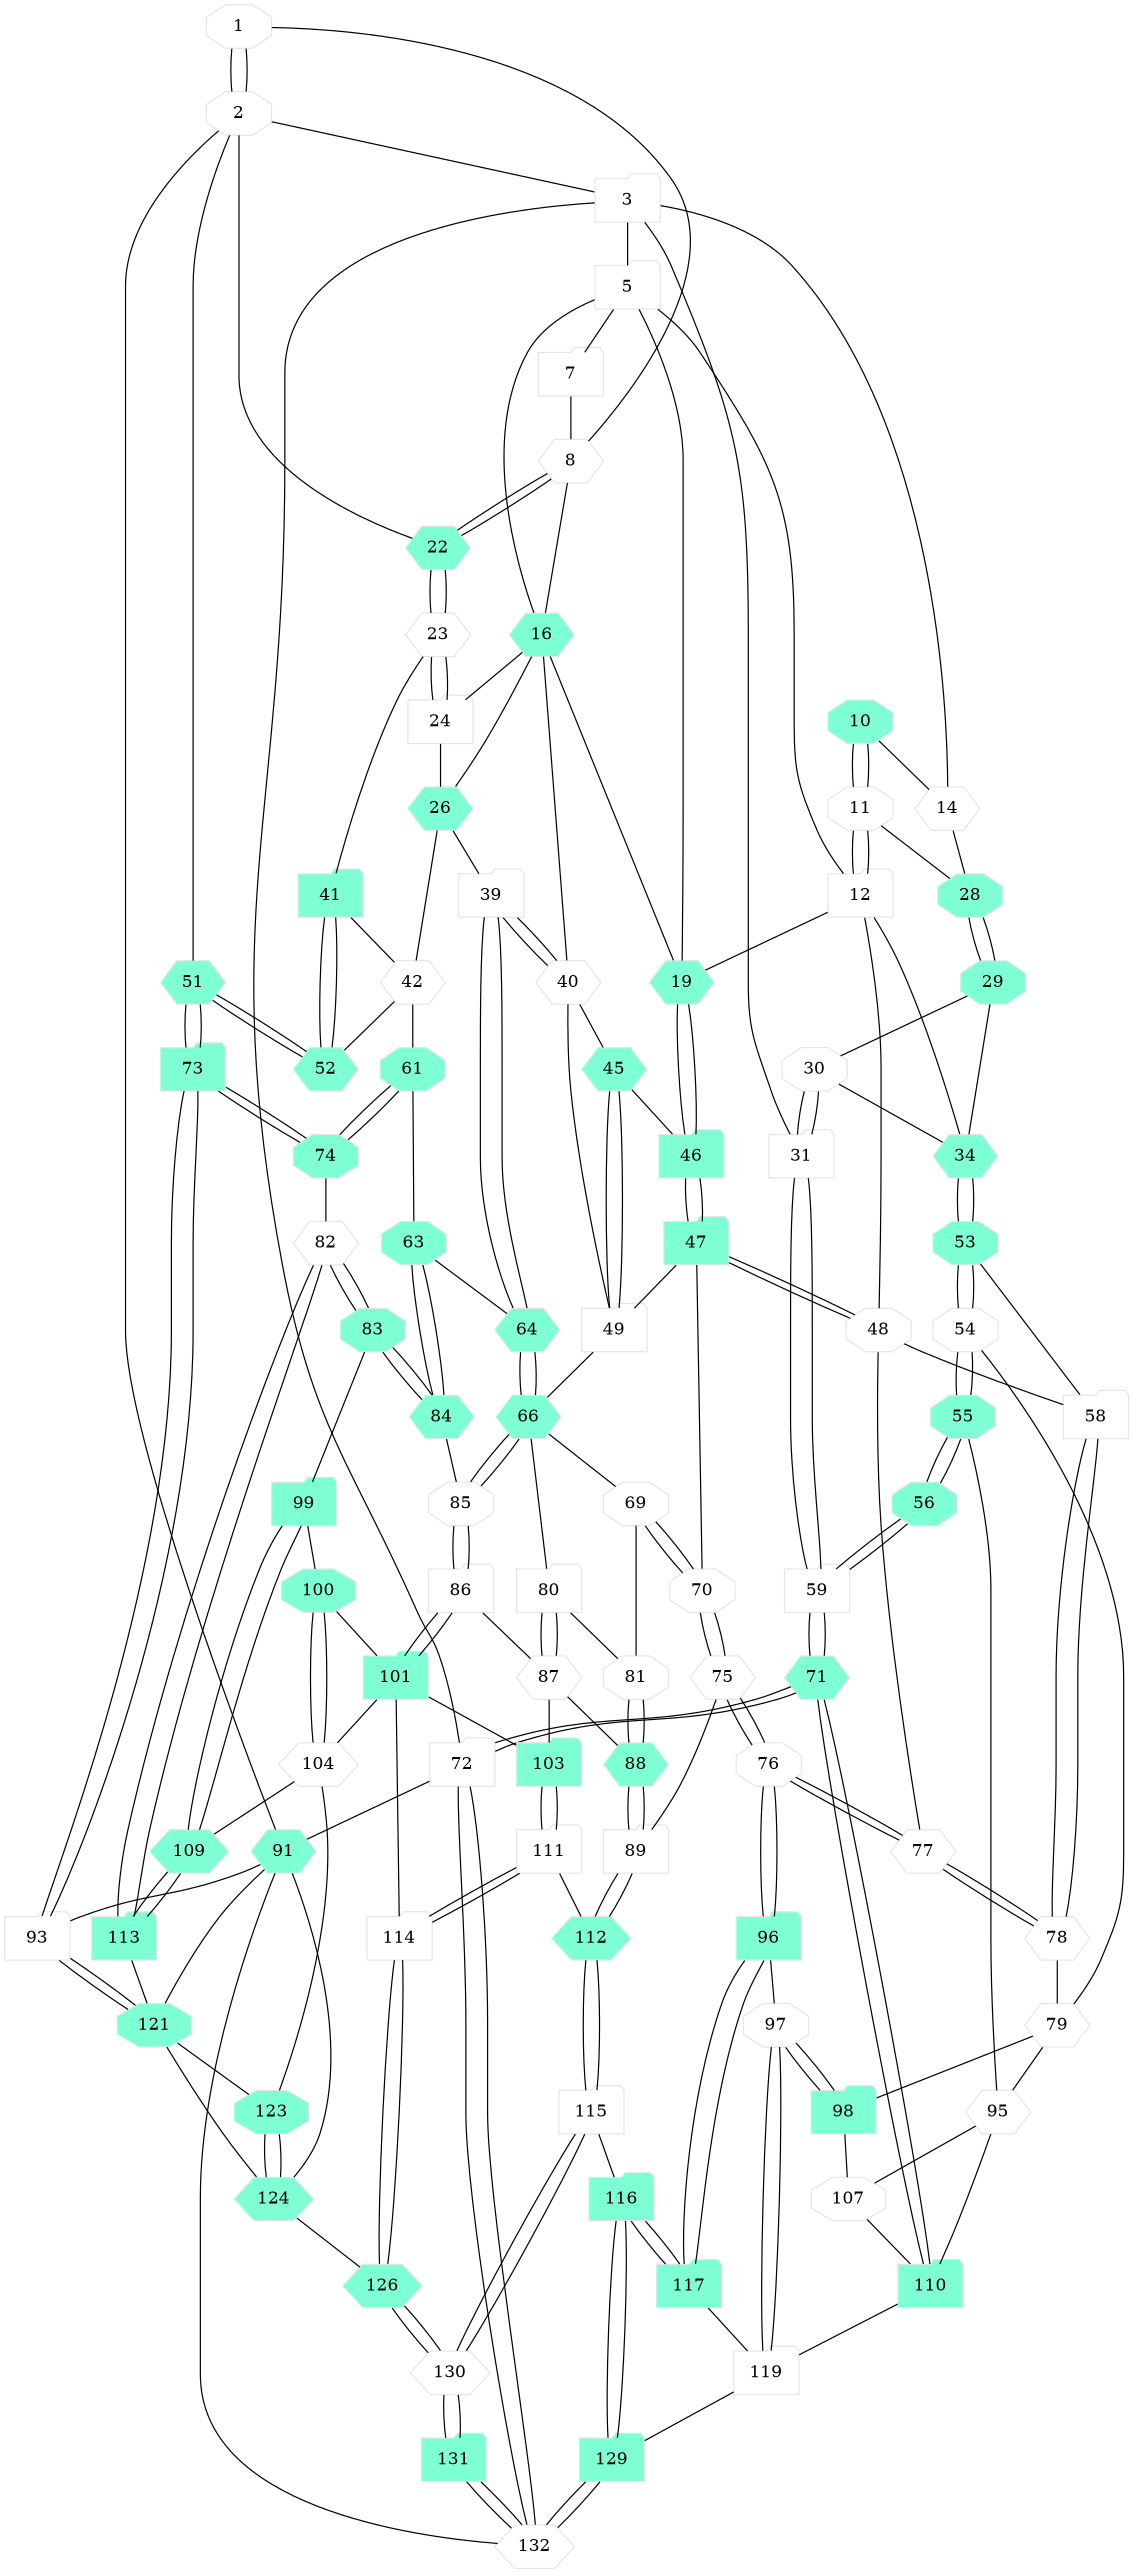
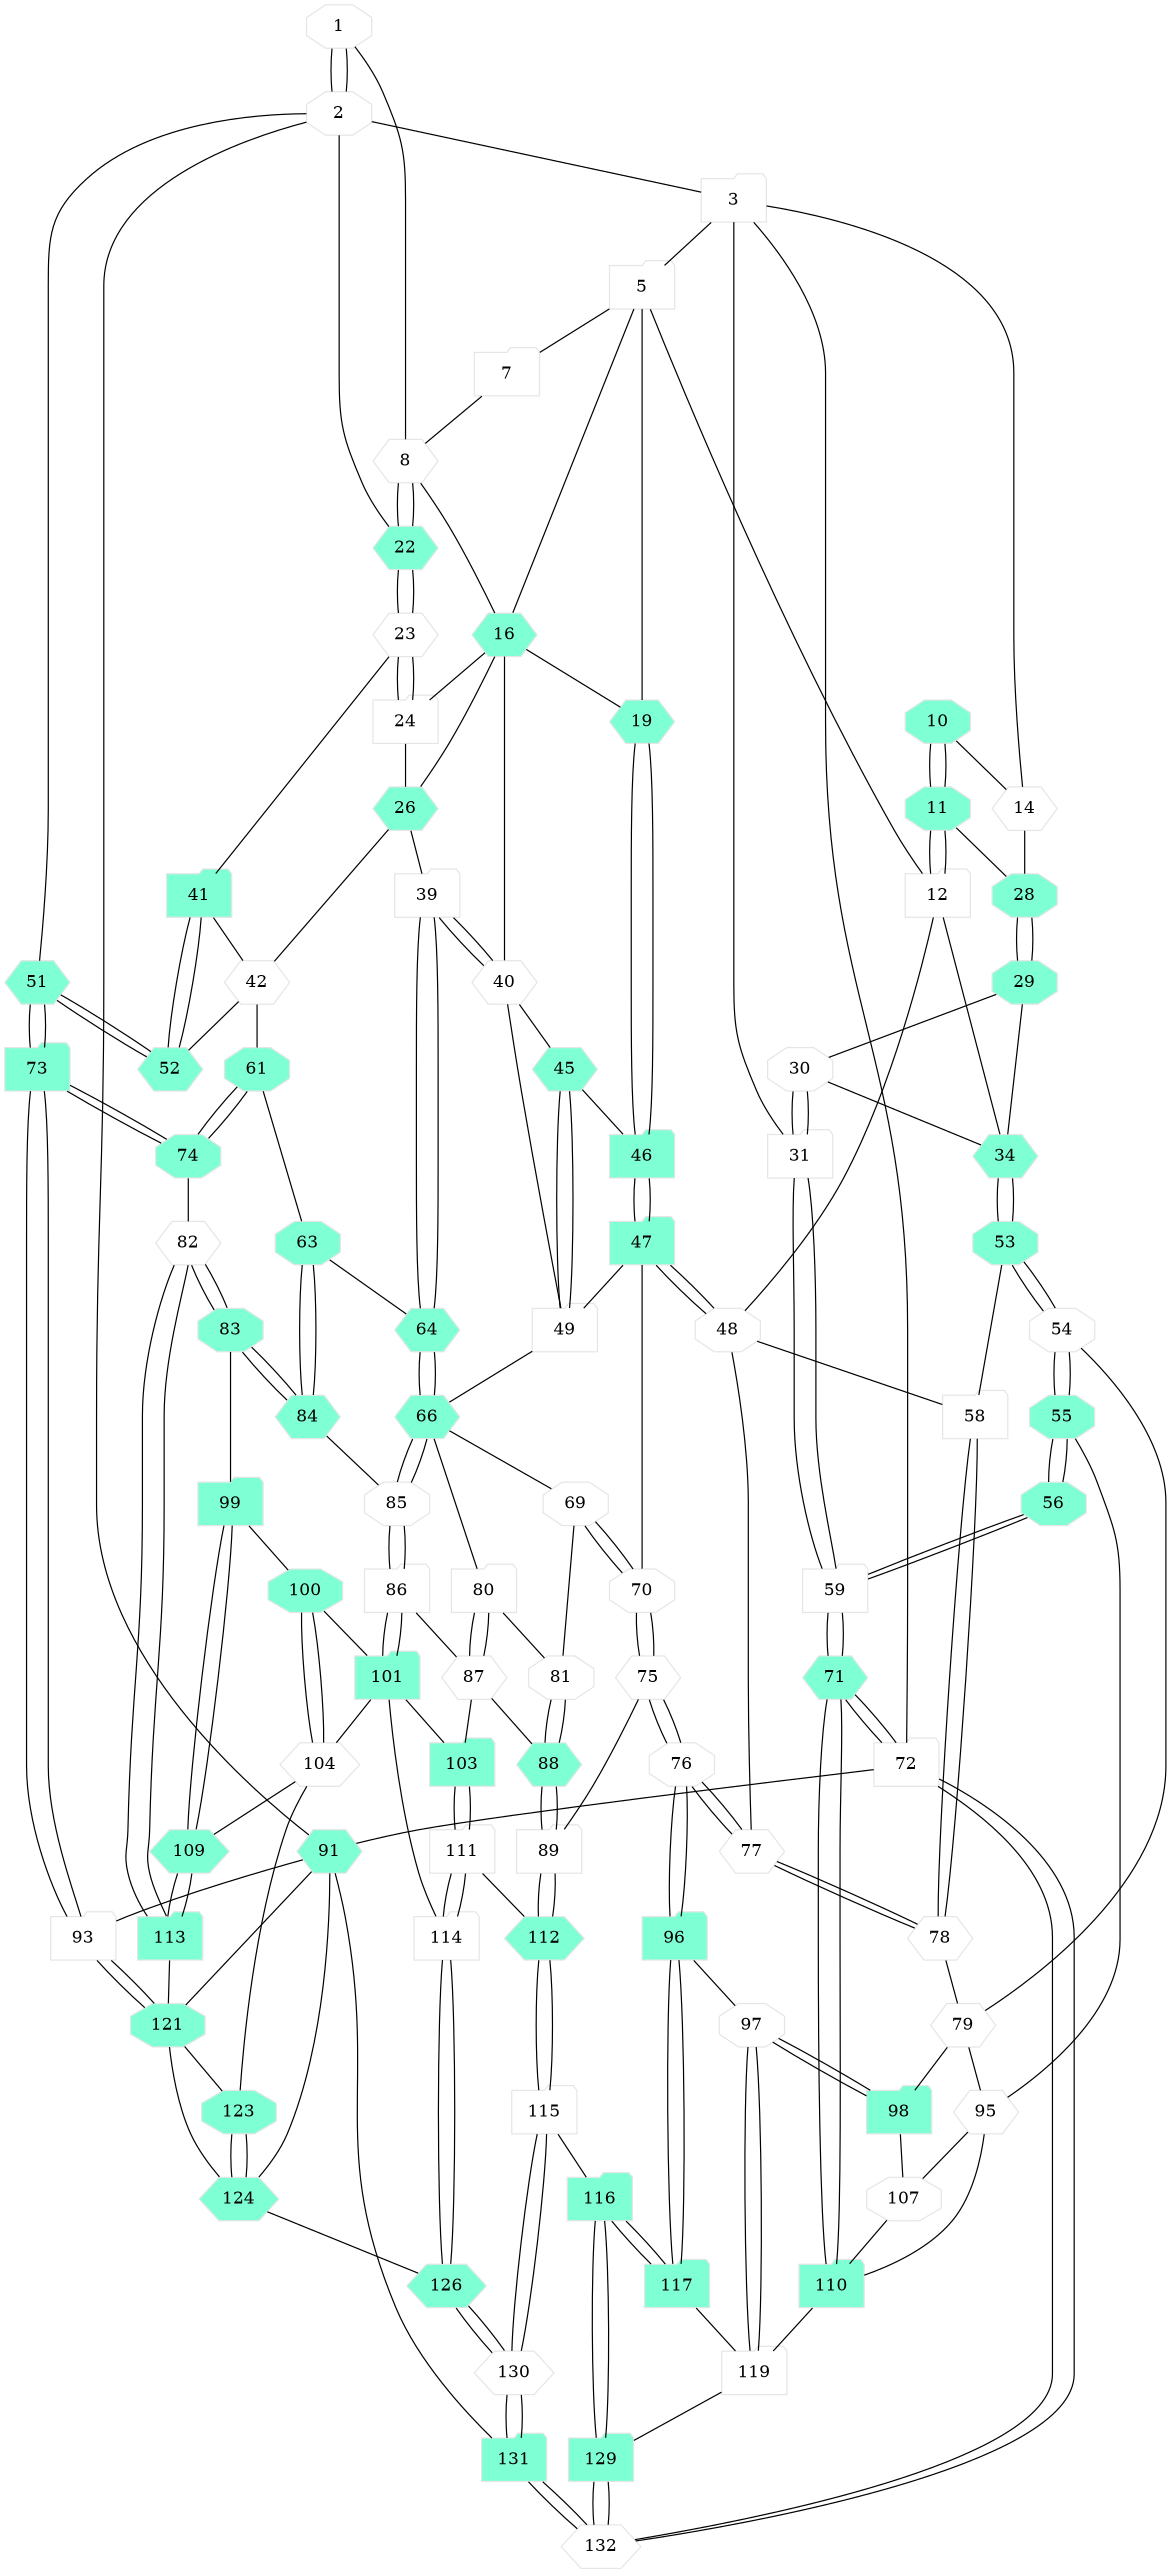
node "11": fillcolor white -> aquamarine
edge "12" -- "19": removed
edge "91" -- "132": now "91" -- "131"
